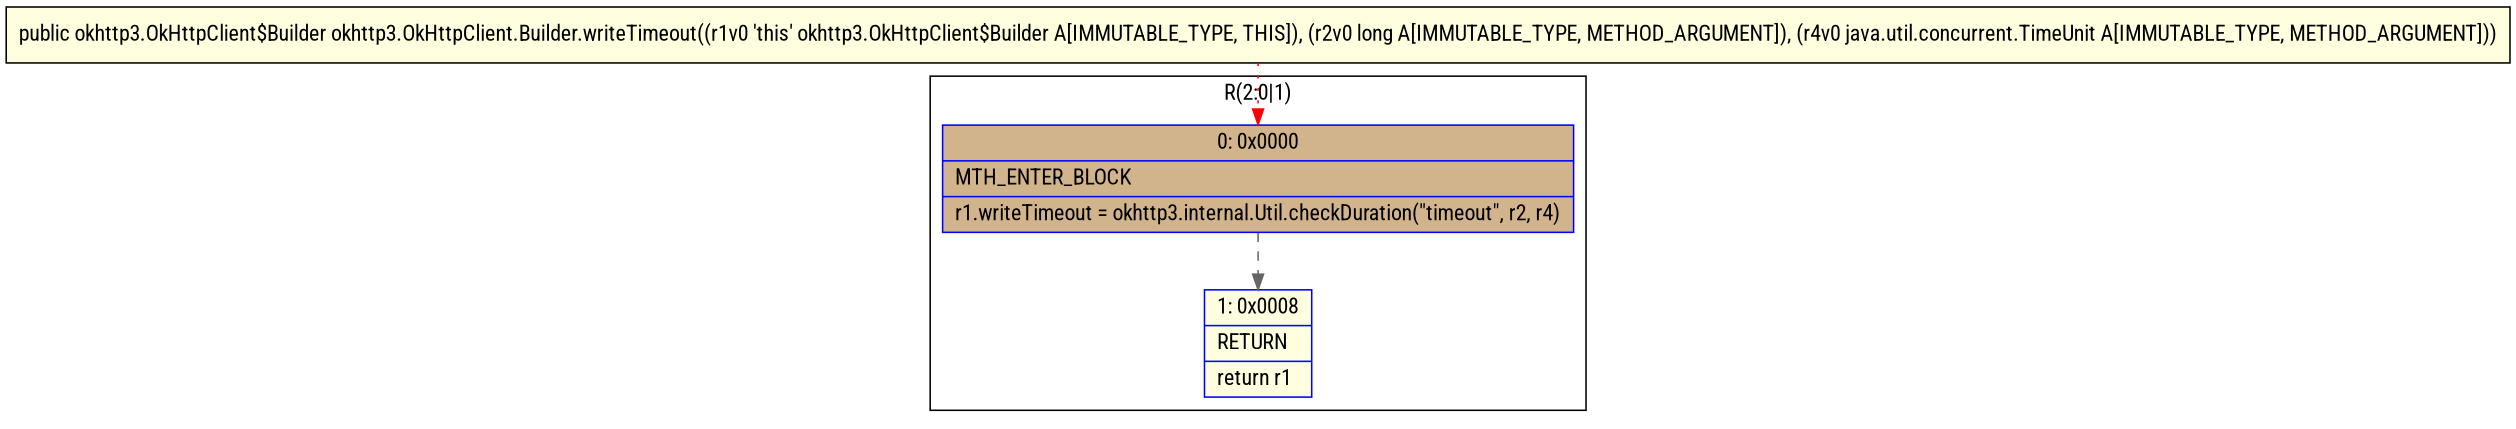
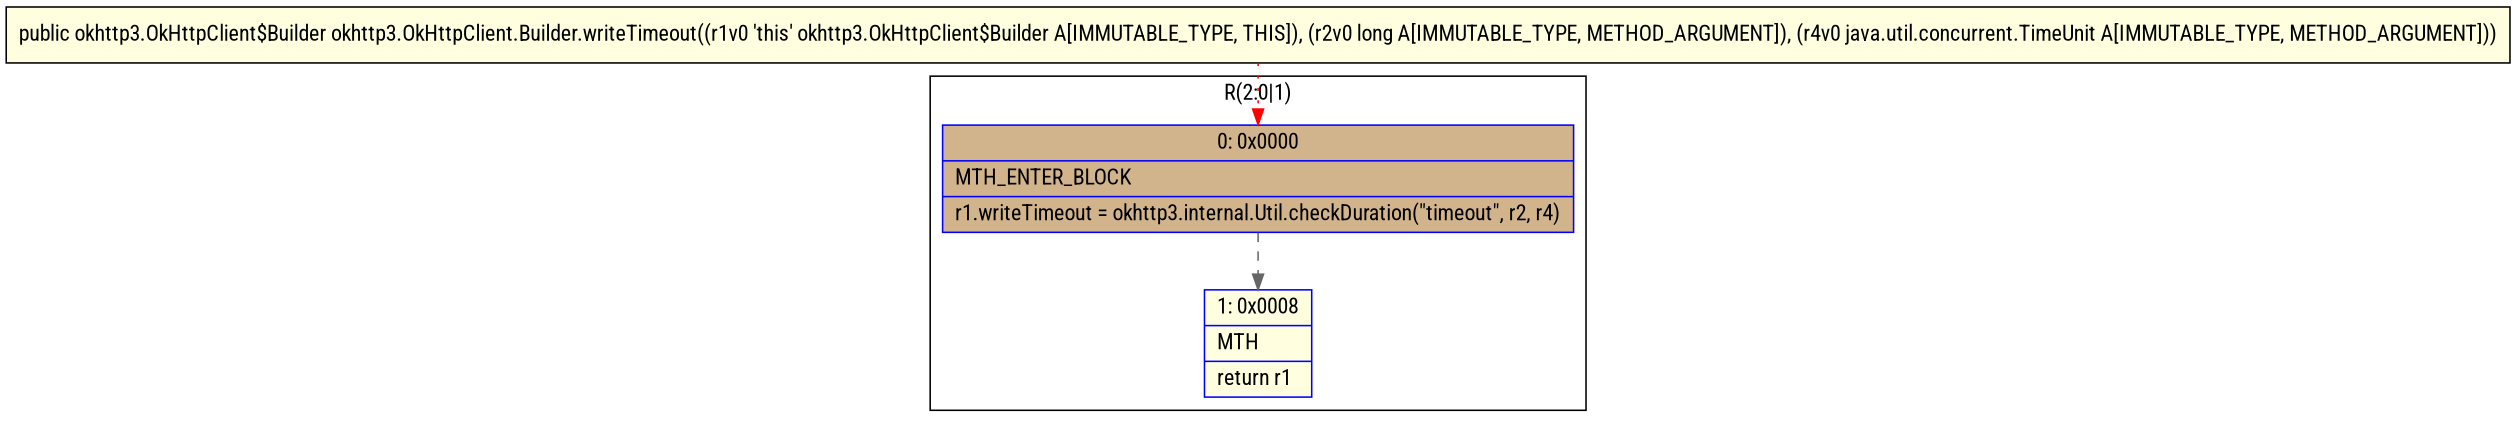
node "1: 0x0008": text "RETURN" -> "MTH"
